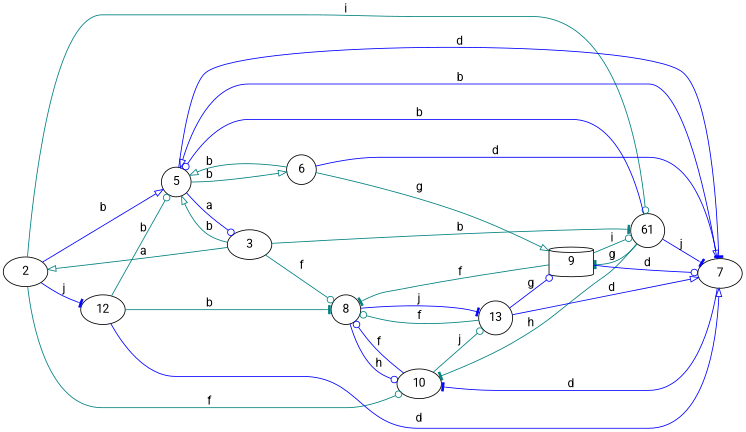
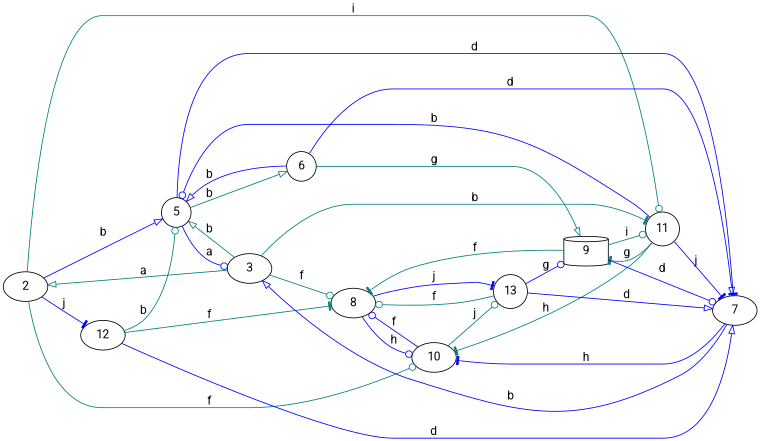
edge "7" -> "5": now "7" -> "3"
edge "6" -> "5": color teal -> blue
node "61": label "61" -> "11"
edge "12" -> "8": label "b" -> "f"
node "8": shape circle -> ellipse
edge "7" -> "10": label "d" -> "h"
